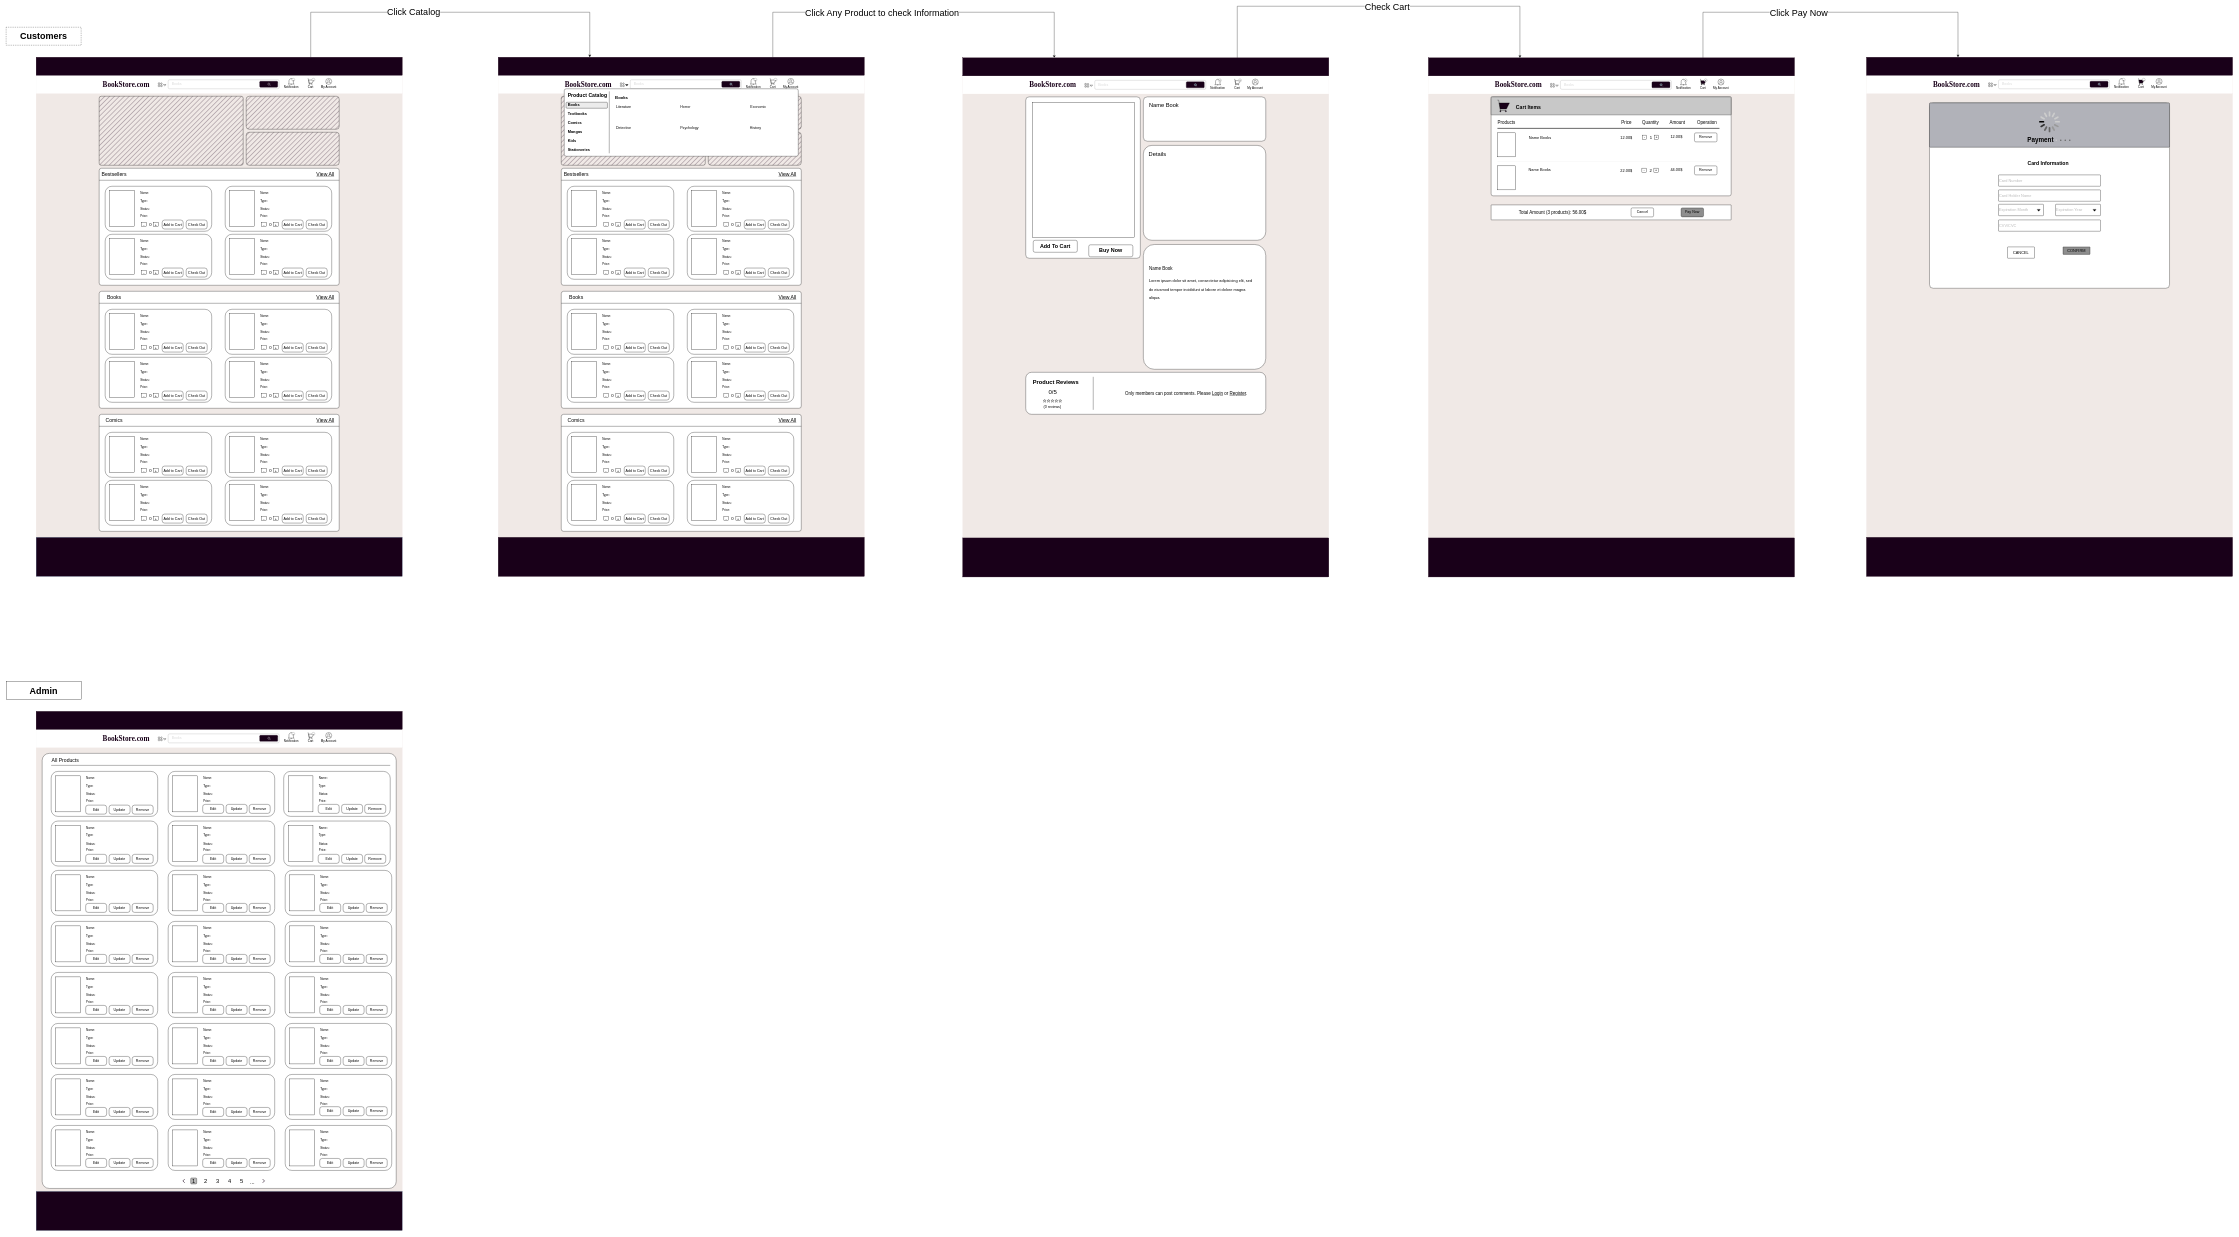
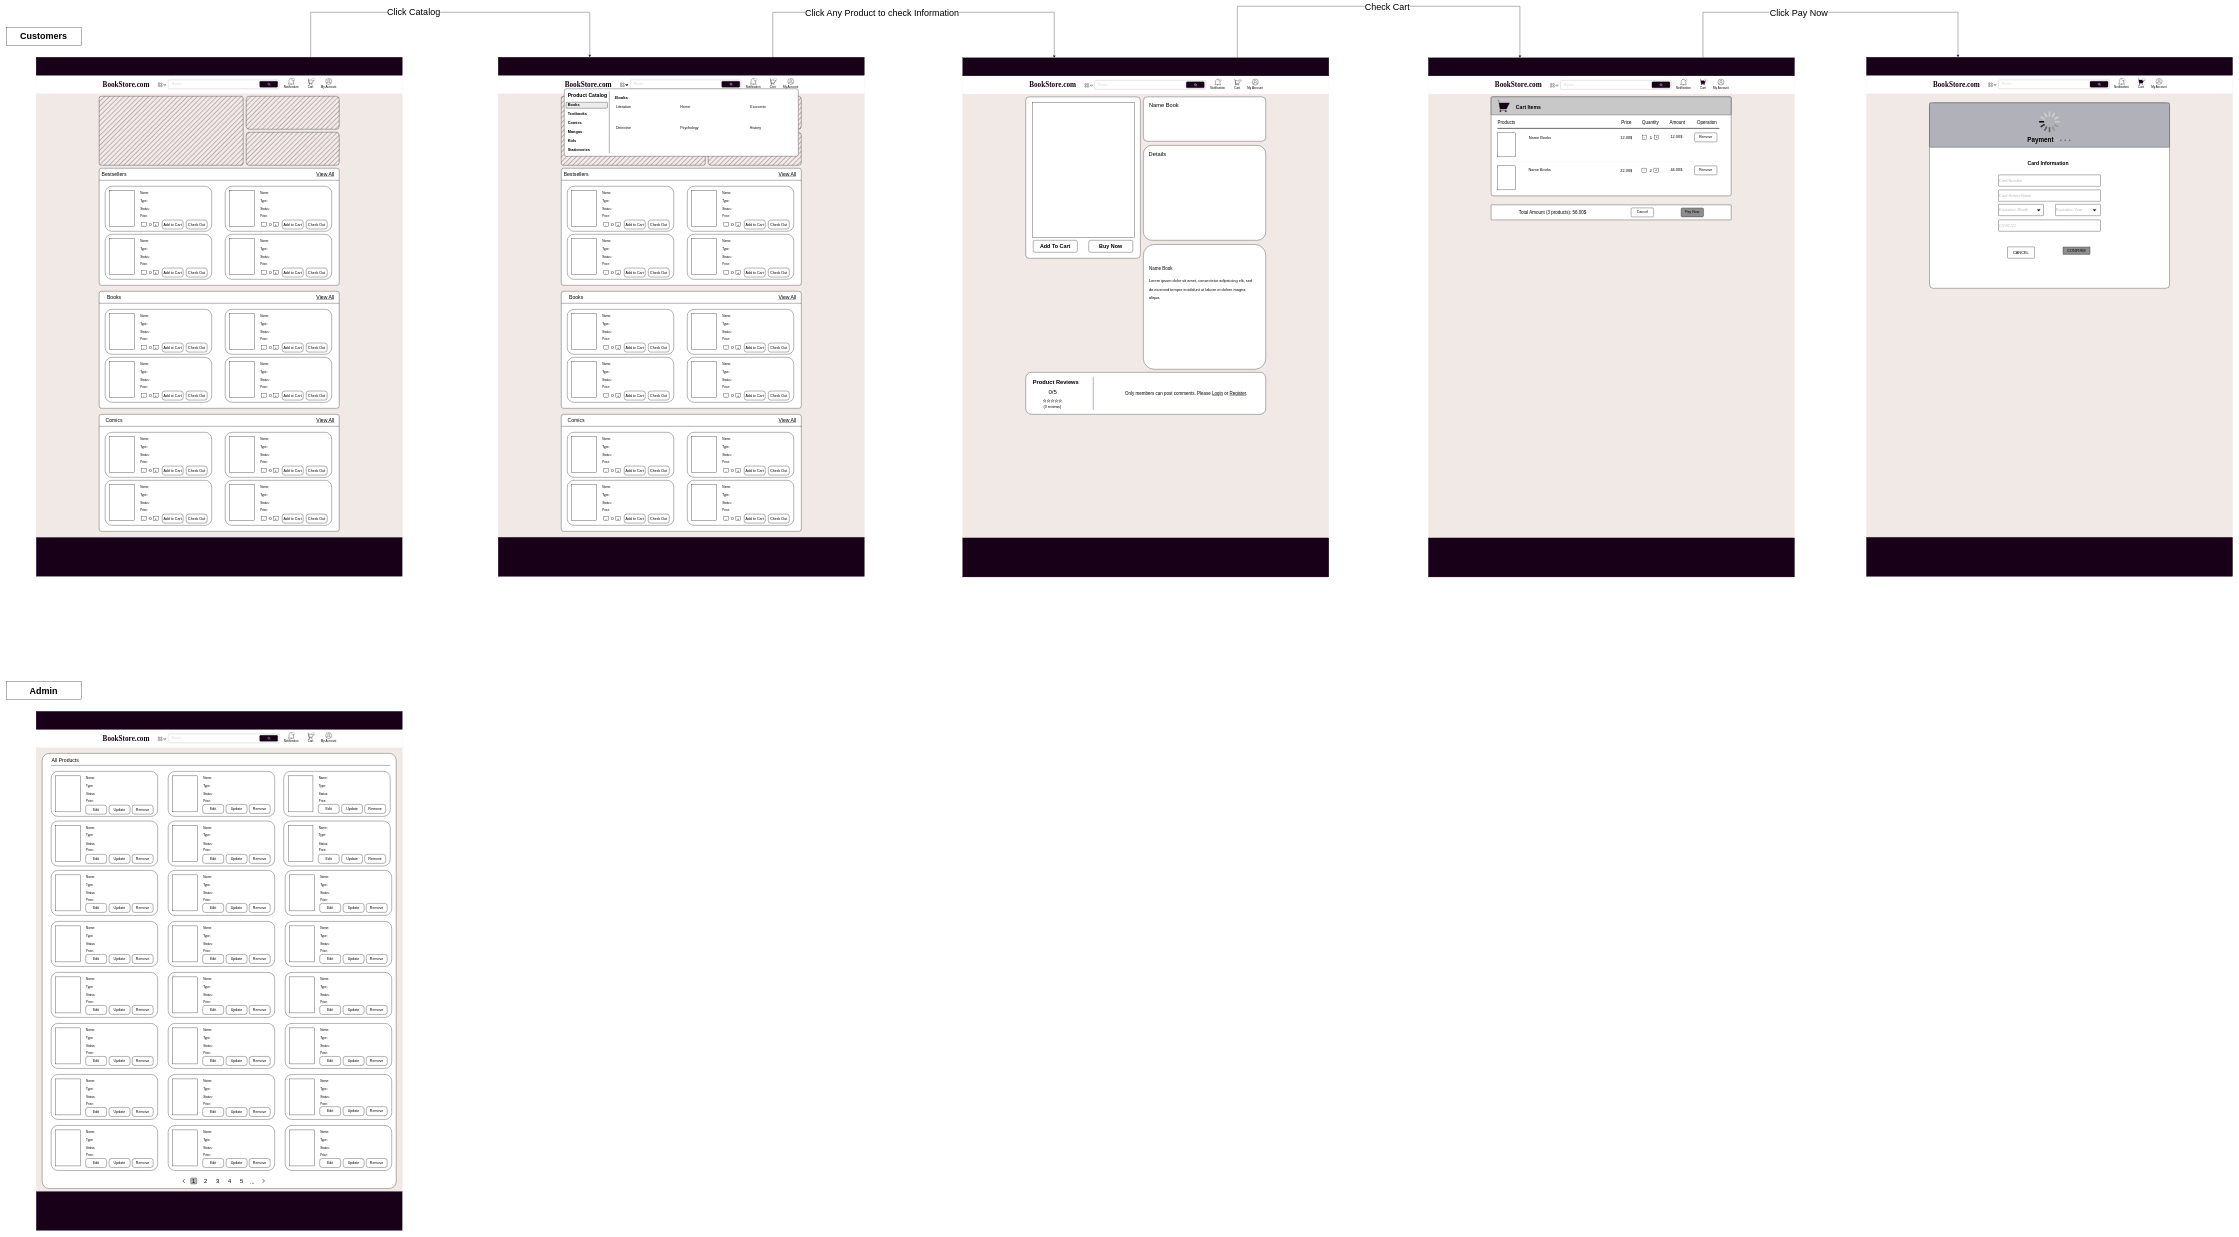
node "Customers": style dashed -> solid
node "Buy Now": moved (1111, 251) -> (1111, 246)
